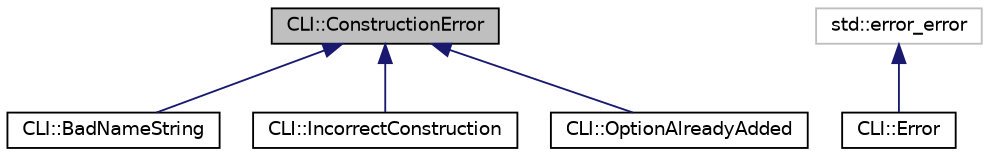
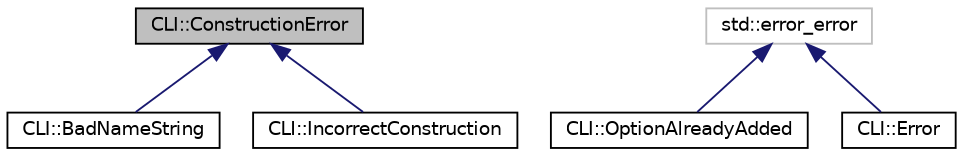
edge "CLI::OptionAlreadyAdded" -> "CLI::ConstructionError": now "CLI::OptionAlreadyAdded" -> "std::error_error"
